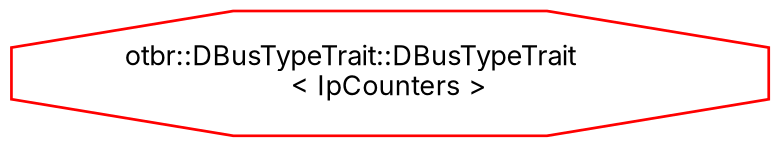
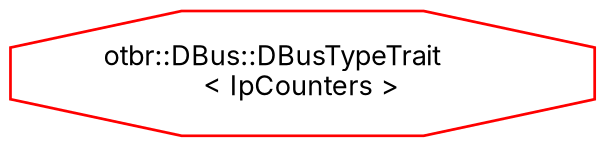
node "otbr::DBusTypeTrait::DBusTypeTrait < IpCounters >": label "otbr::DBusTypeTrait::DBusTypeTrait < IpCounters >" -> "otbr::DBus::DBusTypeTrait < IpCounters >"
